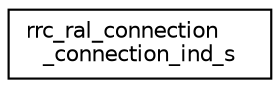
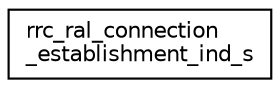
node "rrc_ral_connection _connection_ind_s": label "rrc_ral_connection _connection_ind_s" -> "rrc_ral_connection _establishment_ind_s"
